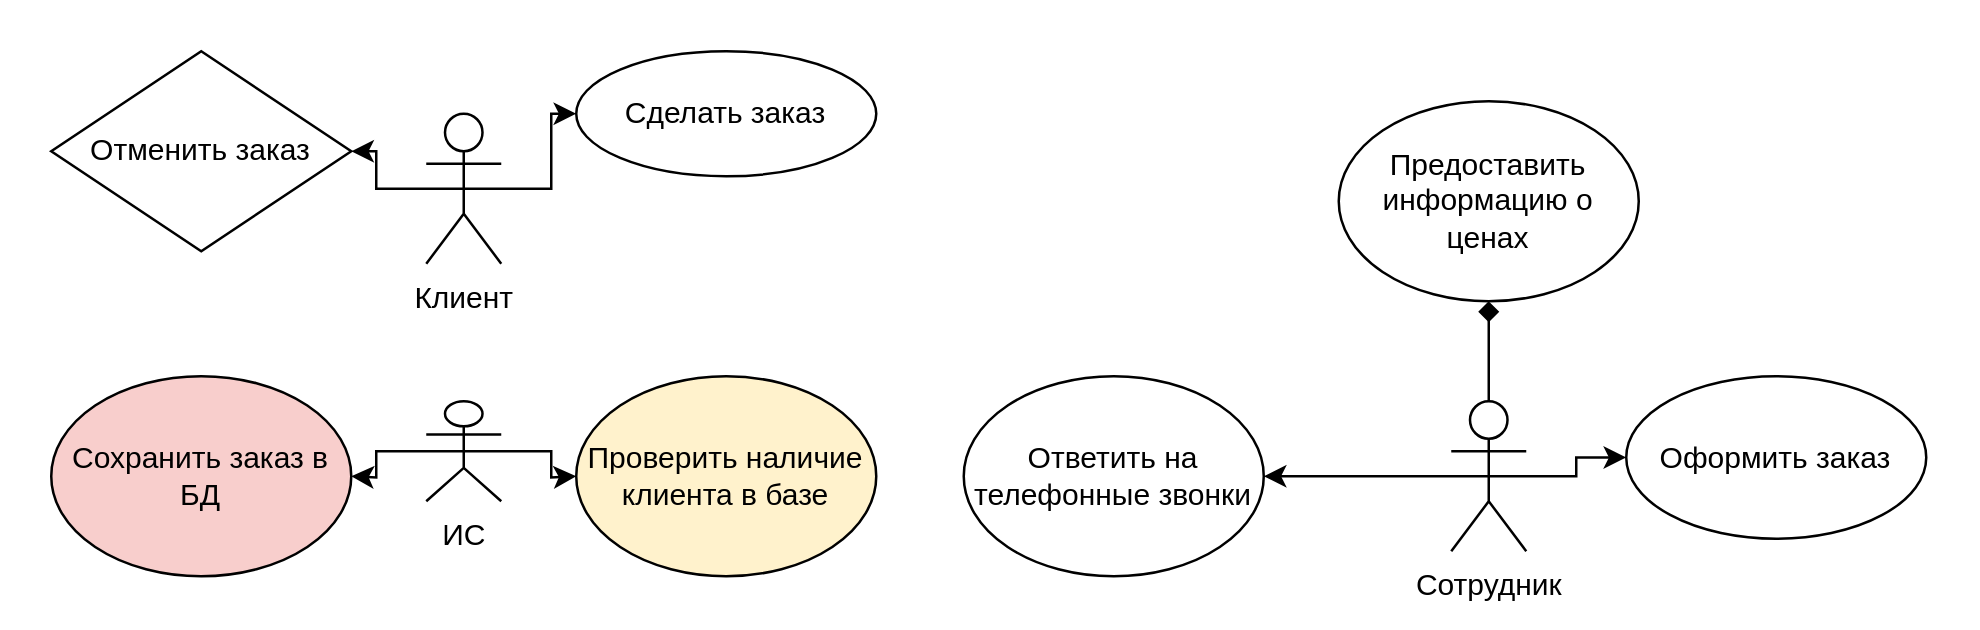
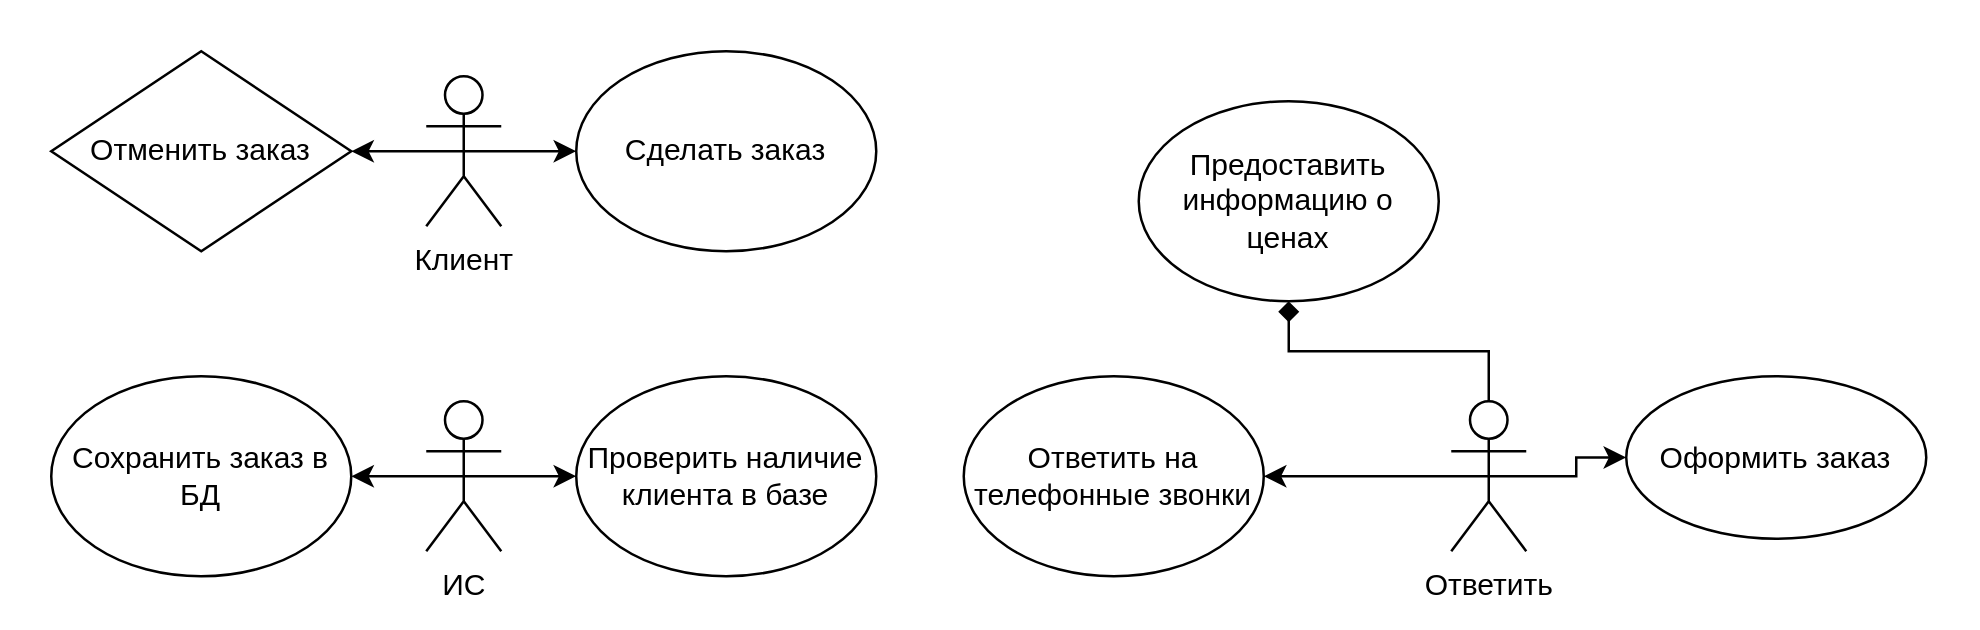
node "Сделать заказ": size 300x125 -> 300x200
node "Клиент": moved (464, 189) -> (464, 151)
node "Предоставить информацию о ценах": moved (1489, 201) -> (1289, 201)
node "ИС": size 75x100 -> 75x150
node "Сохранить заказ в БД": fillcolor #f8cecc -> #ffffff
node "Проверить наличие клиента в базе": fillcolor #fff2cc -> #ffffff
node "Сотрудник": label "Сотрудник" -> "Ответить"
